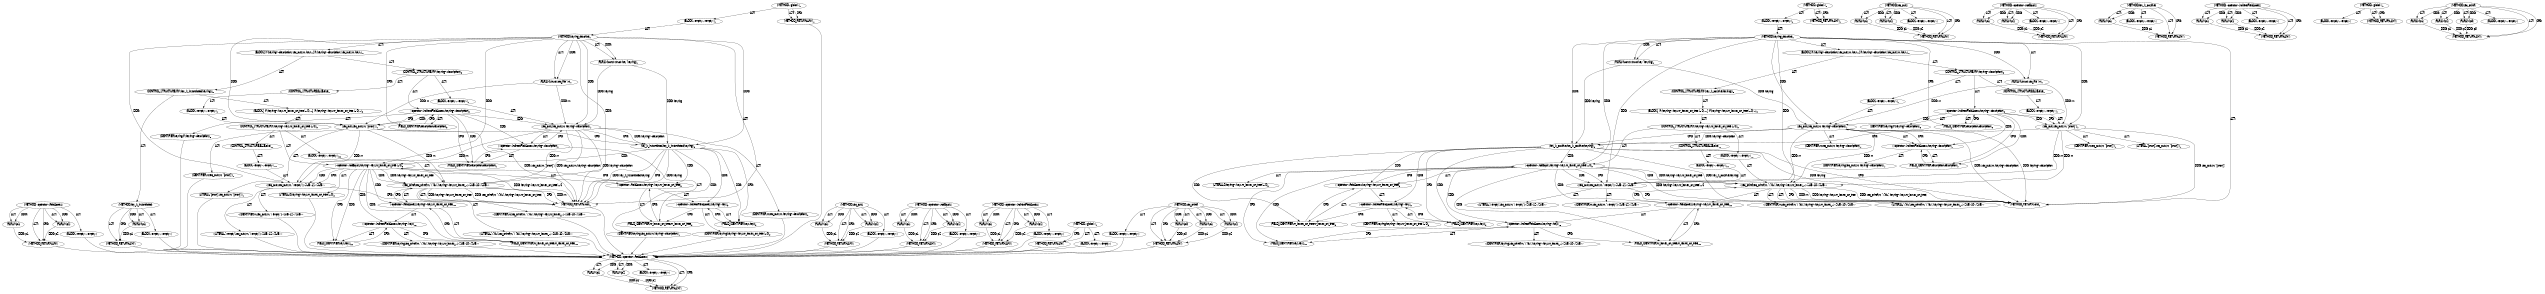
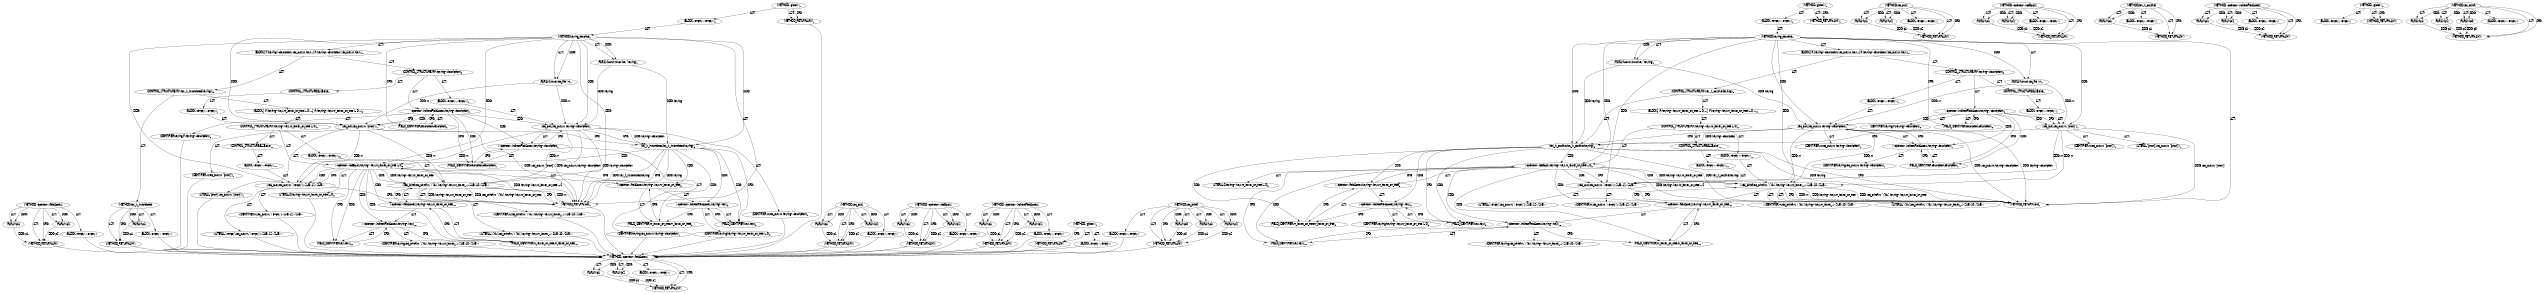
edge "(CONTROL_STRUCTURE,IF,if (key_is_positive(keyring)))" -> "(key_is_positive,key_is_positive(keyring))": added, label "AST:"
